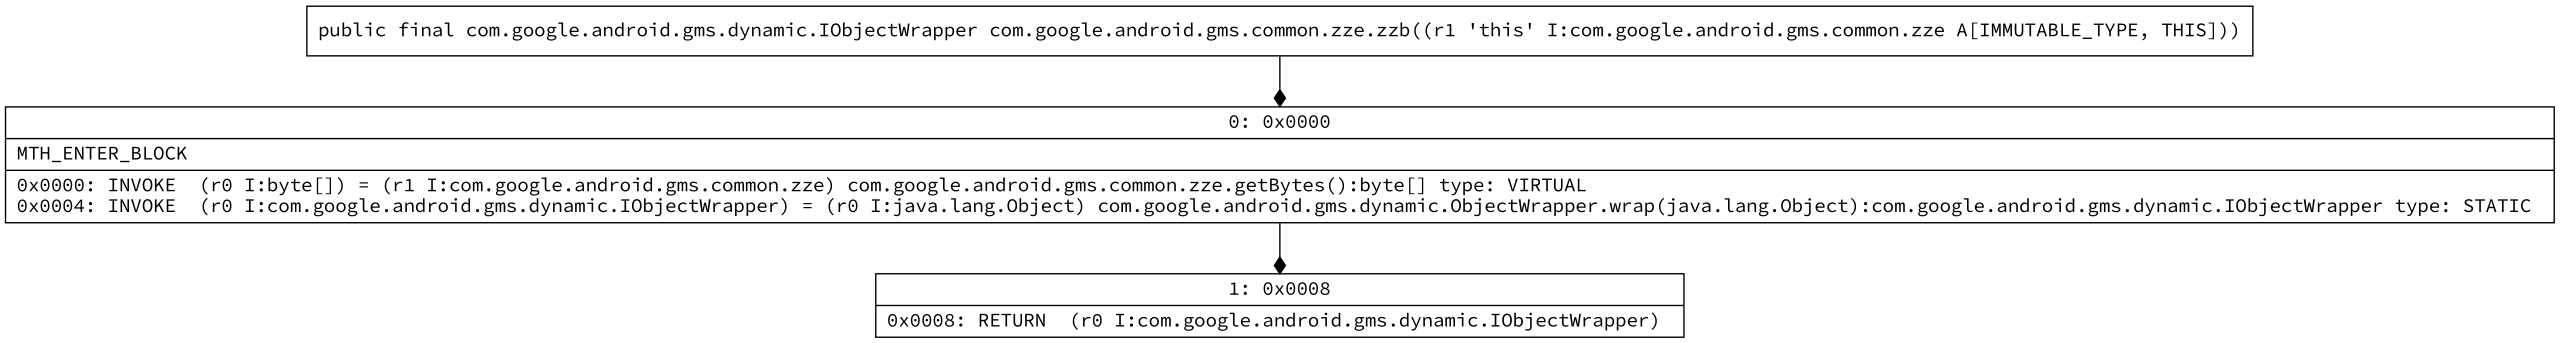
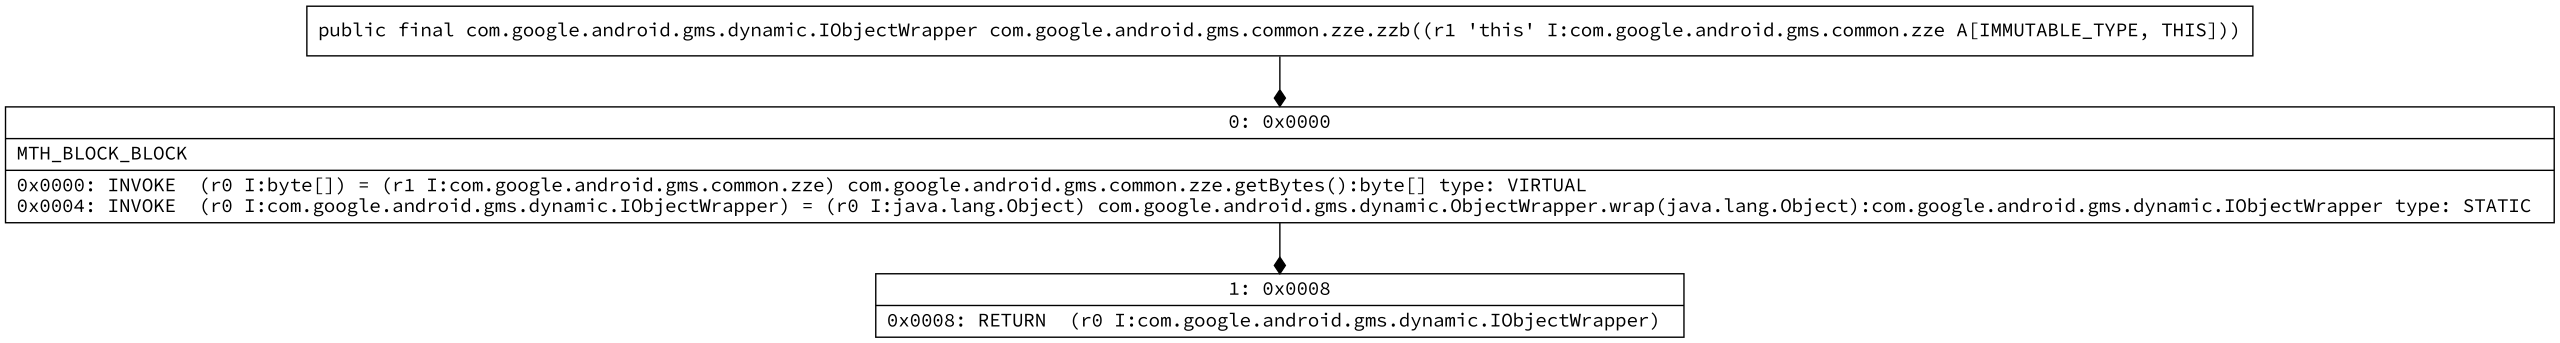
node "0: 0x0000": text "MTH_ENTER_BLOCK" -> "MTH_BLOCK_BLOCK"
